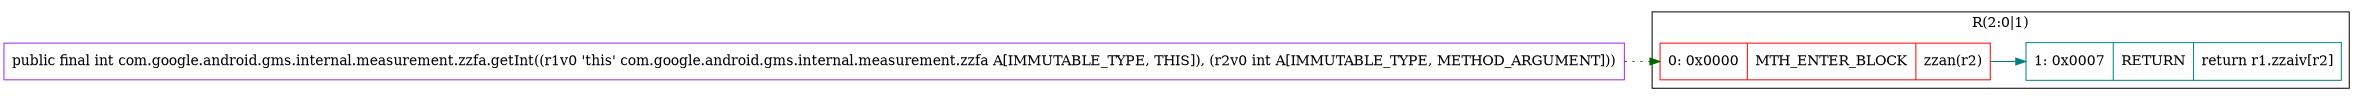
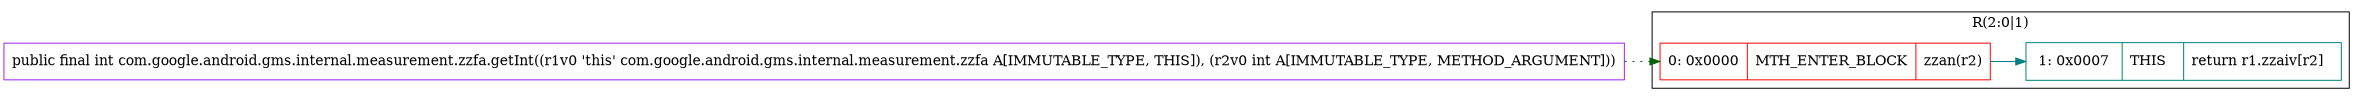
node "1: 0x0007": text "RETURN" -> "THIS"
